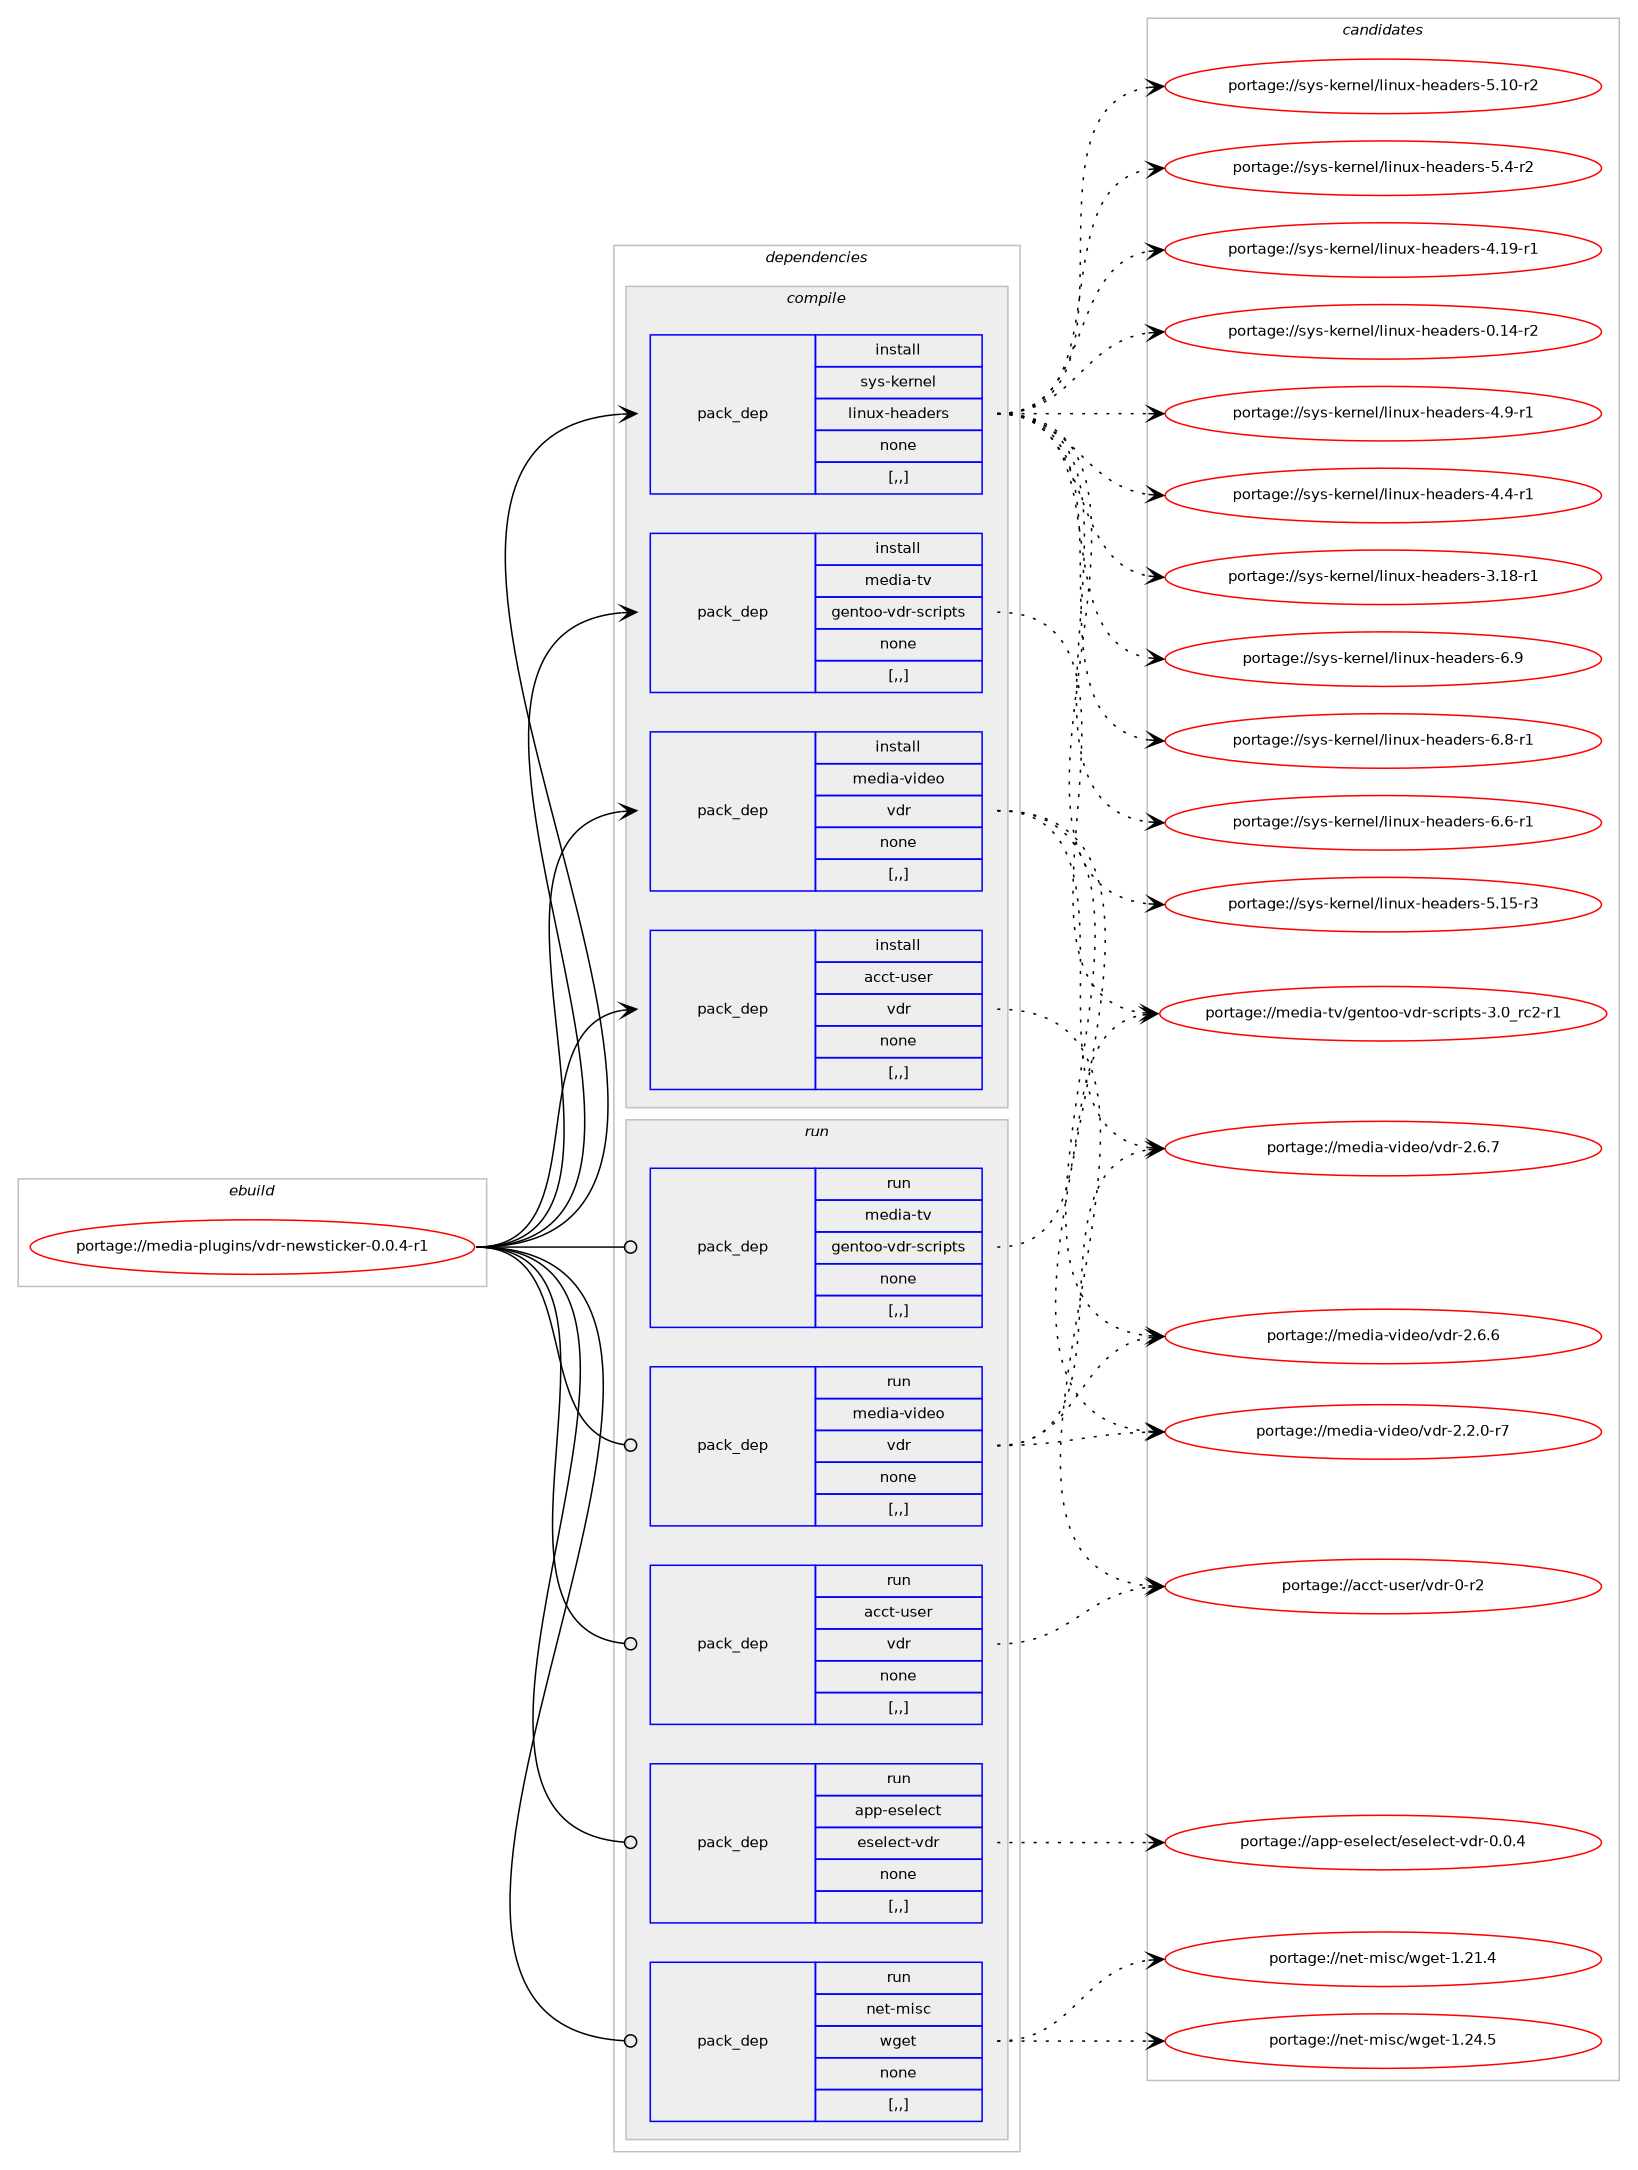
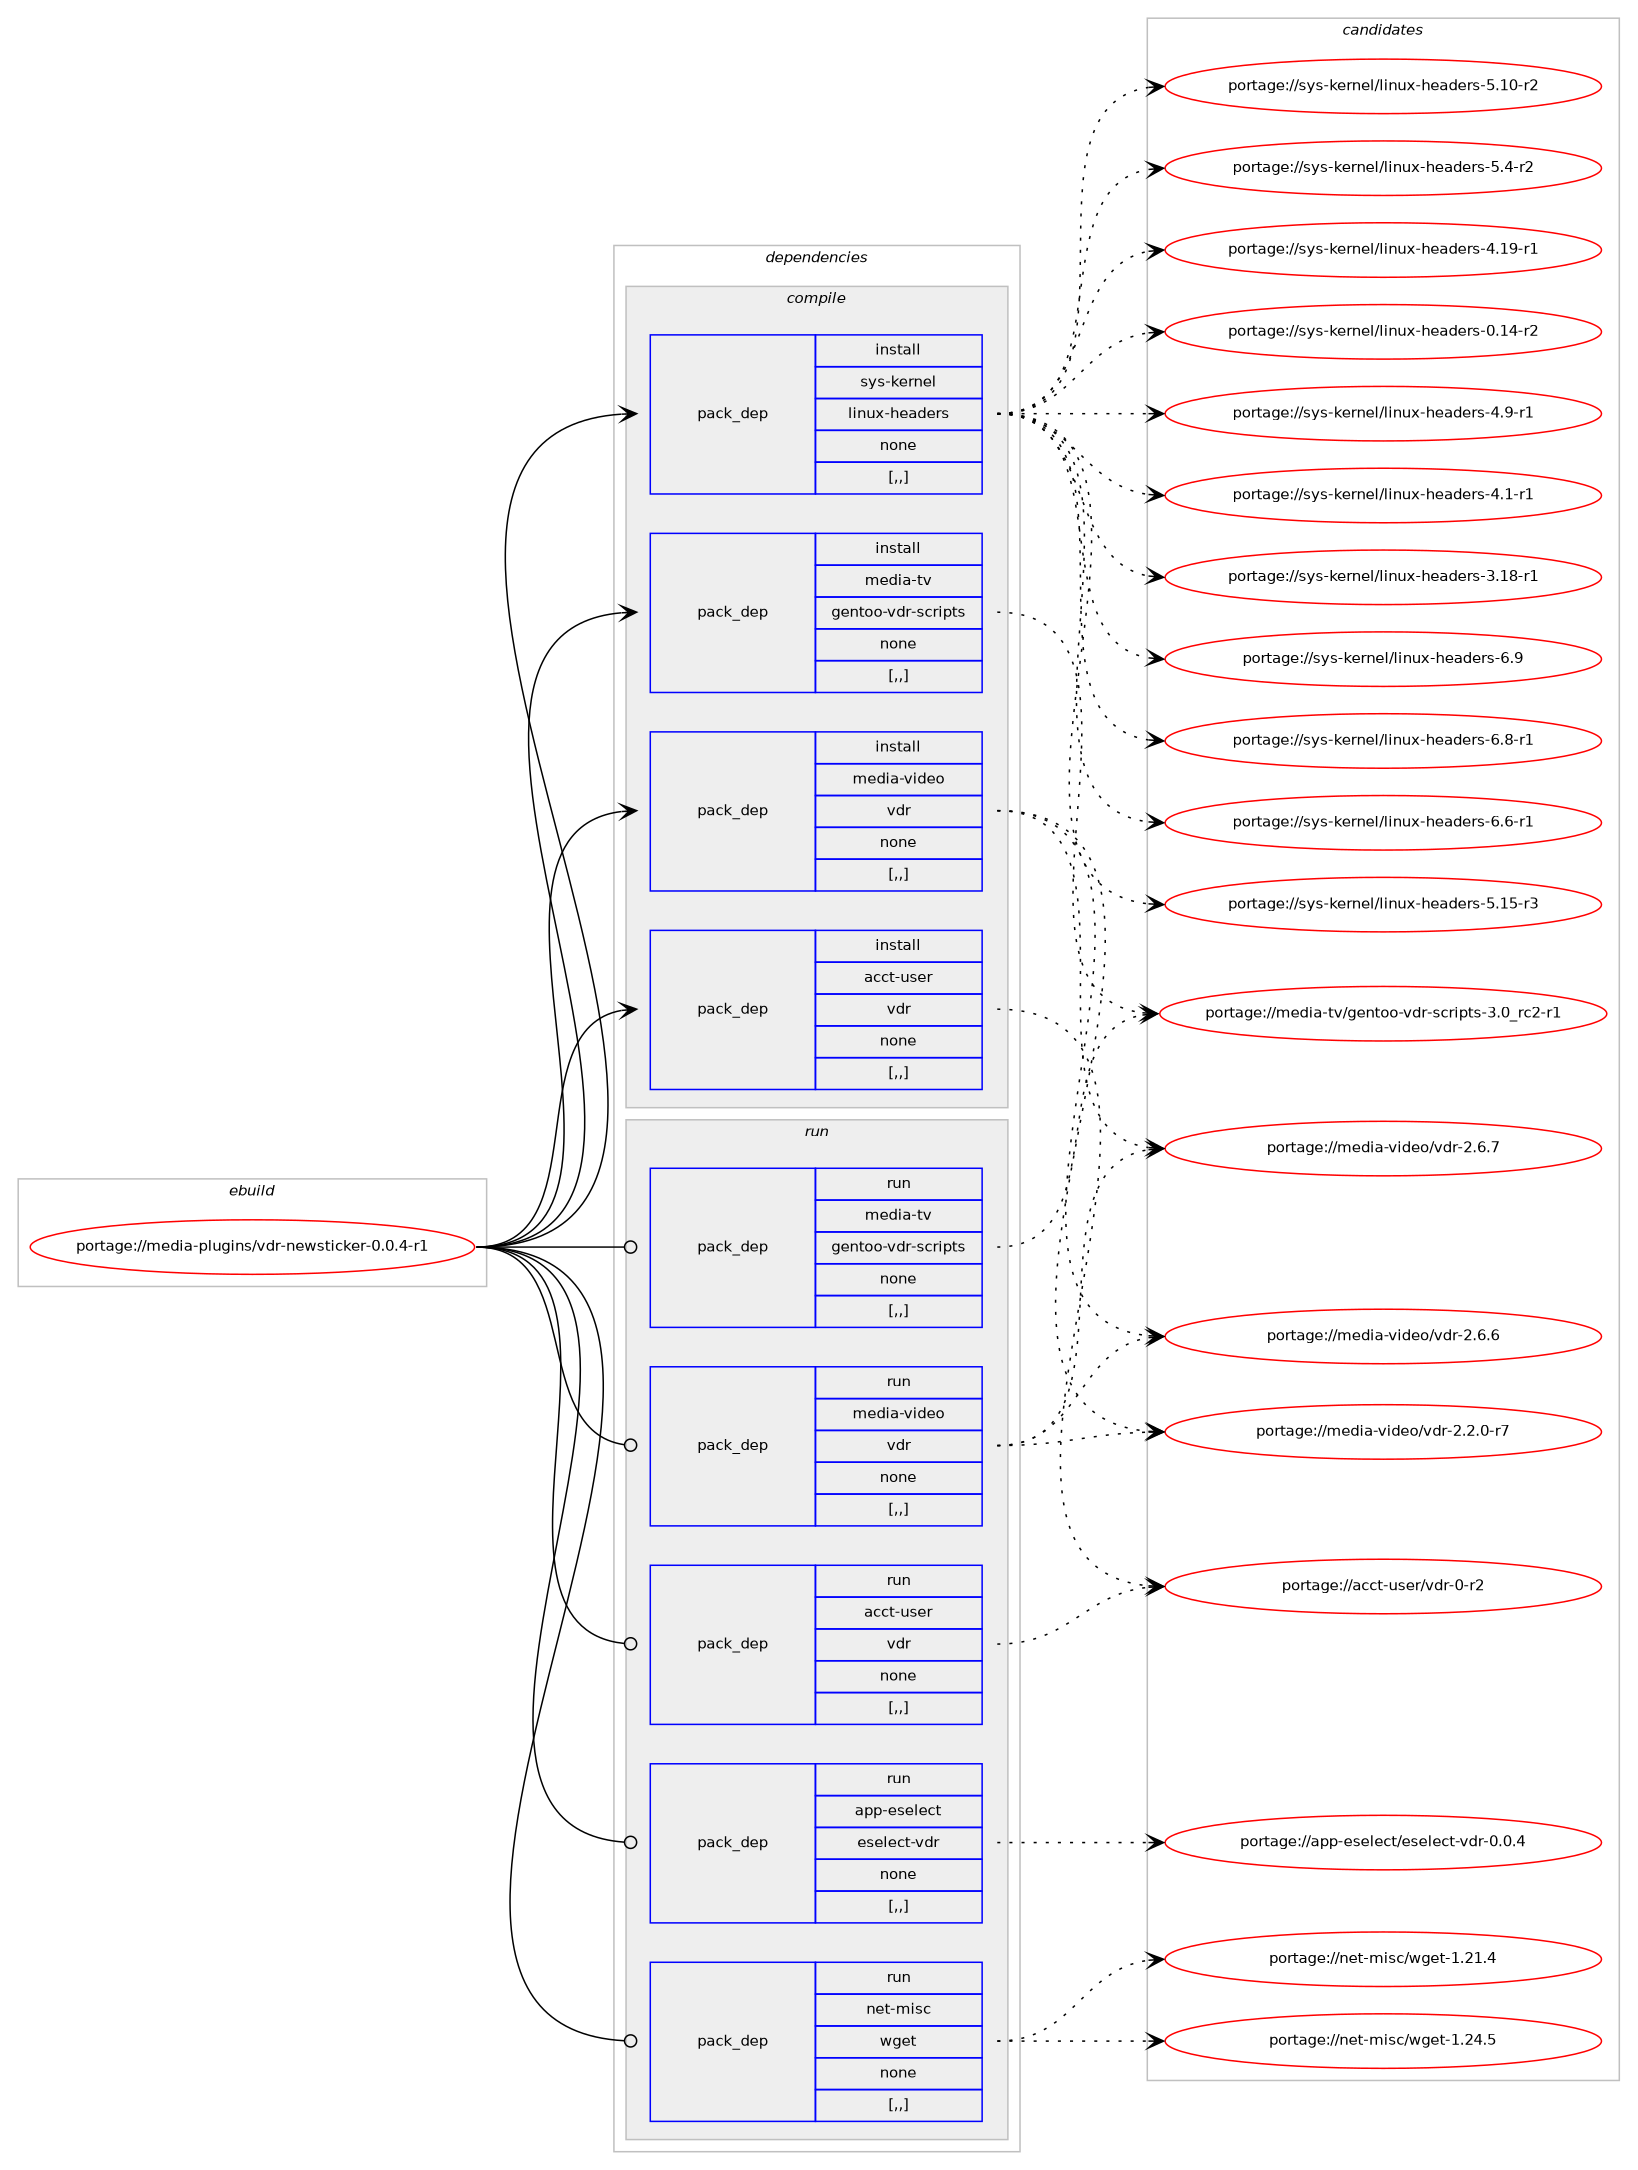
node "portage://sys-kernel/linux-headers-4.4-r1": label "portage://sys-kernel/linux-headers-4.4-r1" -> "portage://sys-kernel/linux-headers-4.1-r1"
